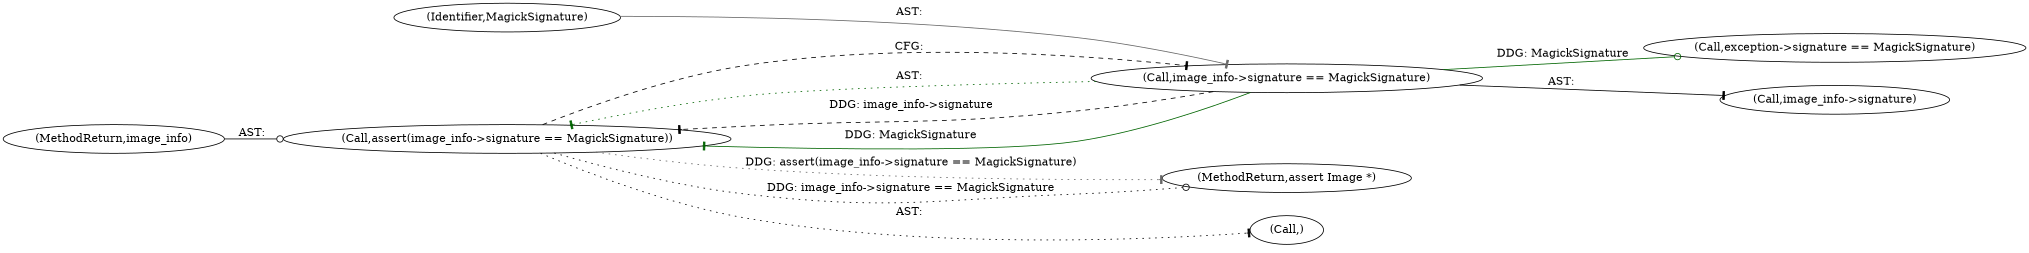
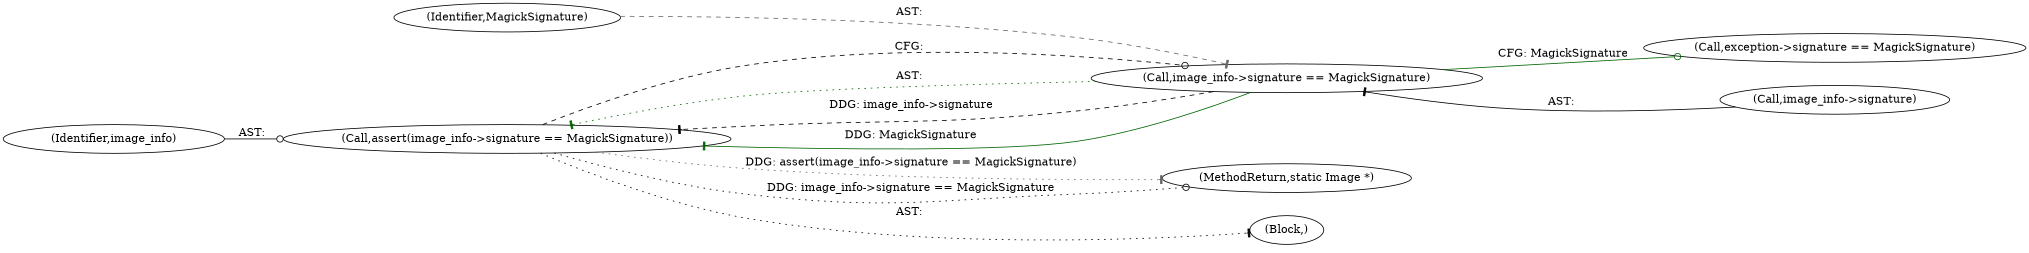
edge "(Identifier,MagickSignature)" -> "(Call,image_info->signature == MagickSignature)": style solid -> dashed
edge "(Call,assert(image_info->signature == MagickSignature))" -> "(Call,image_info->signature == MagickSignature)": arrowhead tee -> odot
edge "(Call,image_info->signature == MagickSignature)" -> "(Call,exception->signature == MagickSignature)": label "DDG: MagickSignature" -> "CFG: MagickSignature"
edge "(Call,image_info->signature == MagickSignature)" -> "(Call,image_info->signature)": reversed
node "(MethodReturn,image_info)": label "(MethodReturn,image_info)" -> "(Identifier,image_info)"
node "(MethodReturn,assert Image *)": label "(MethodReturn,assert Image *)" -> "(MethodReturn,static Image *)"
node "(Call,)": label "(Call,)" -> "(Block,)"
